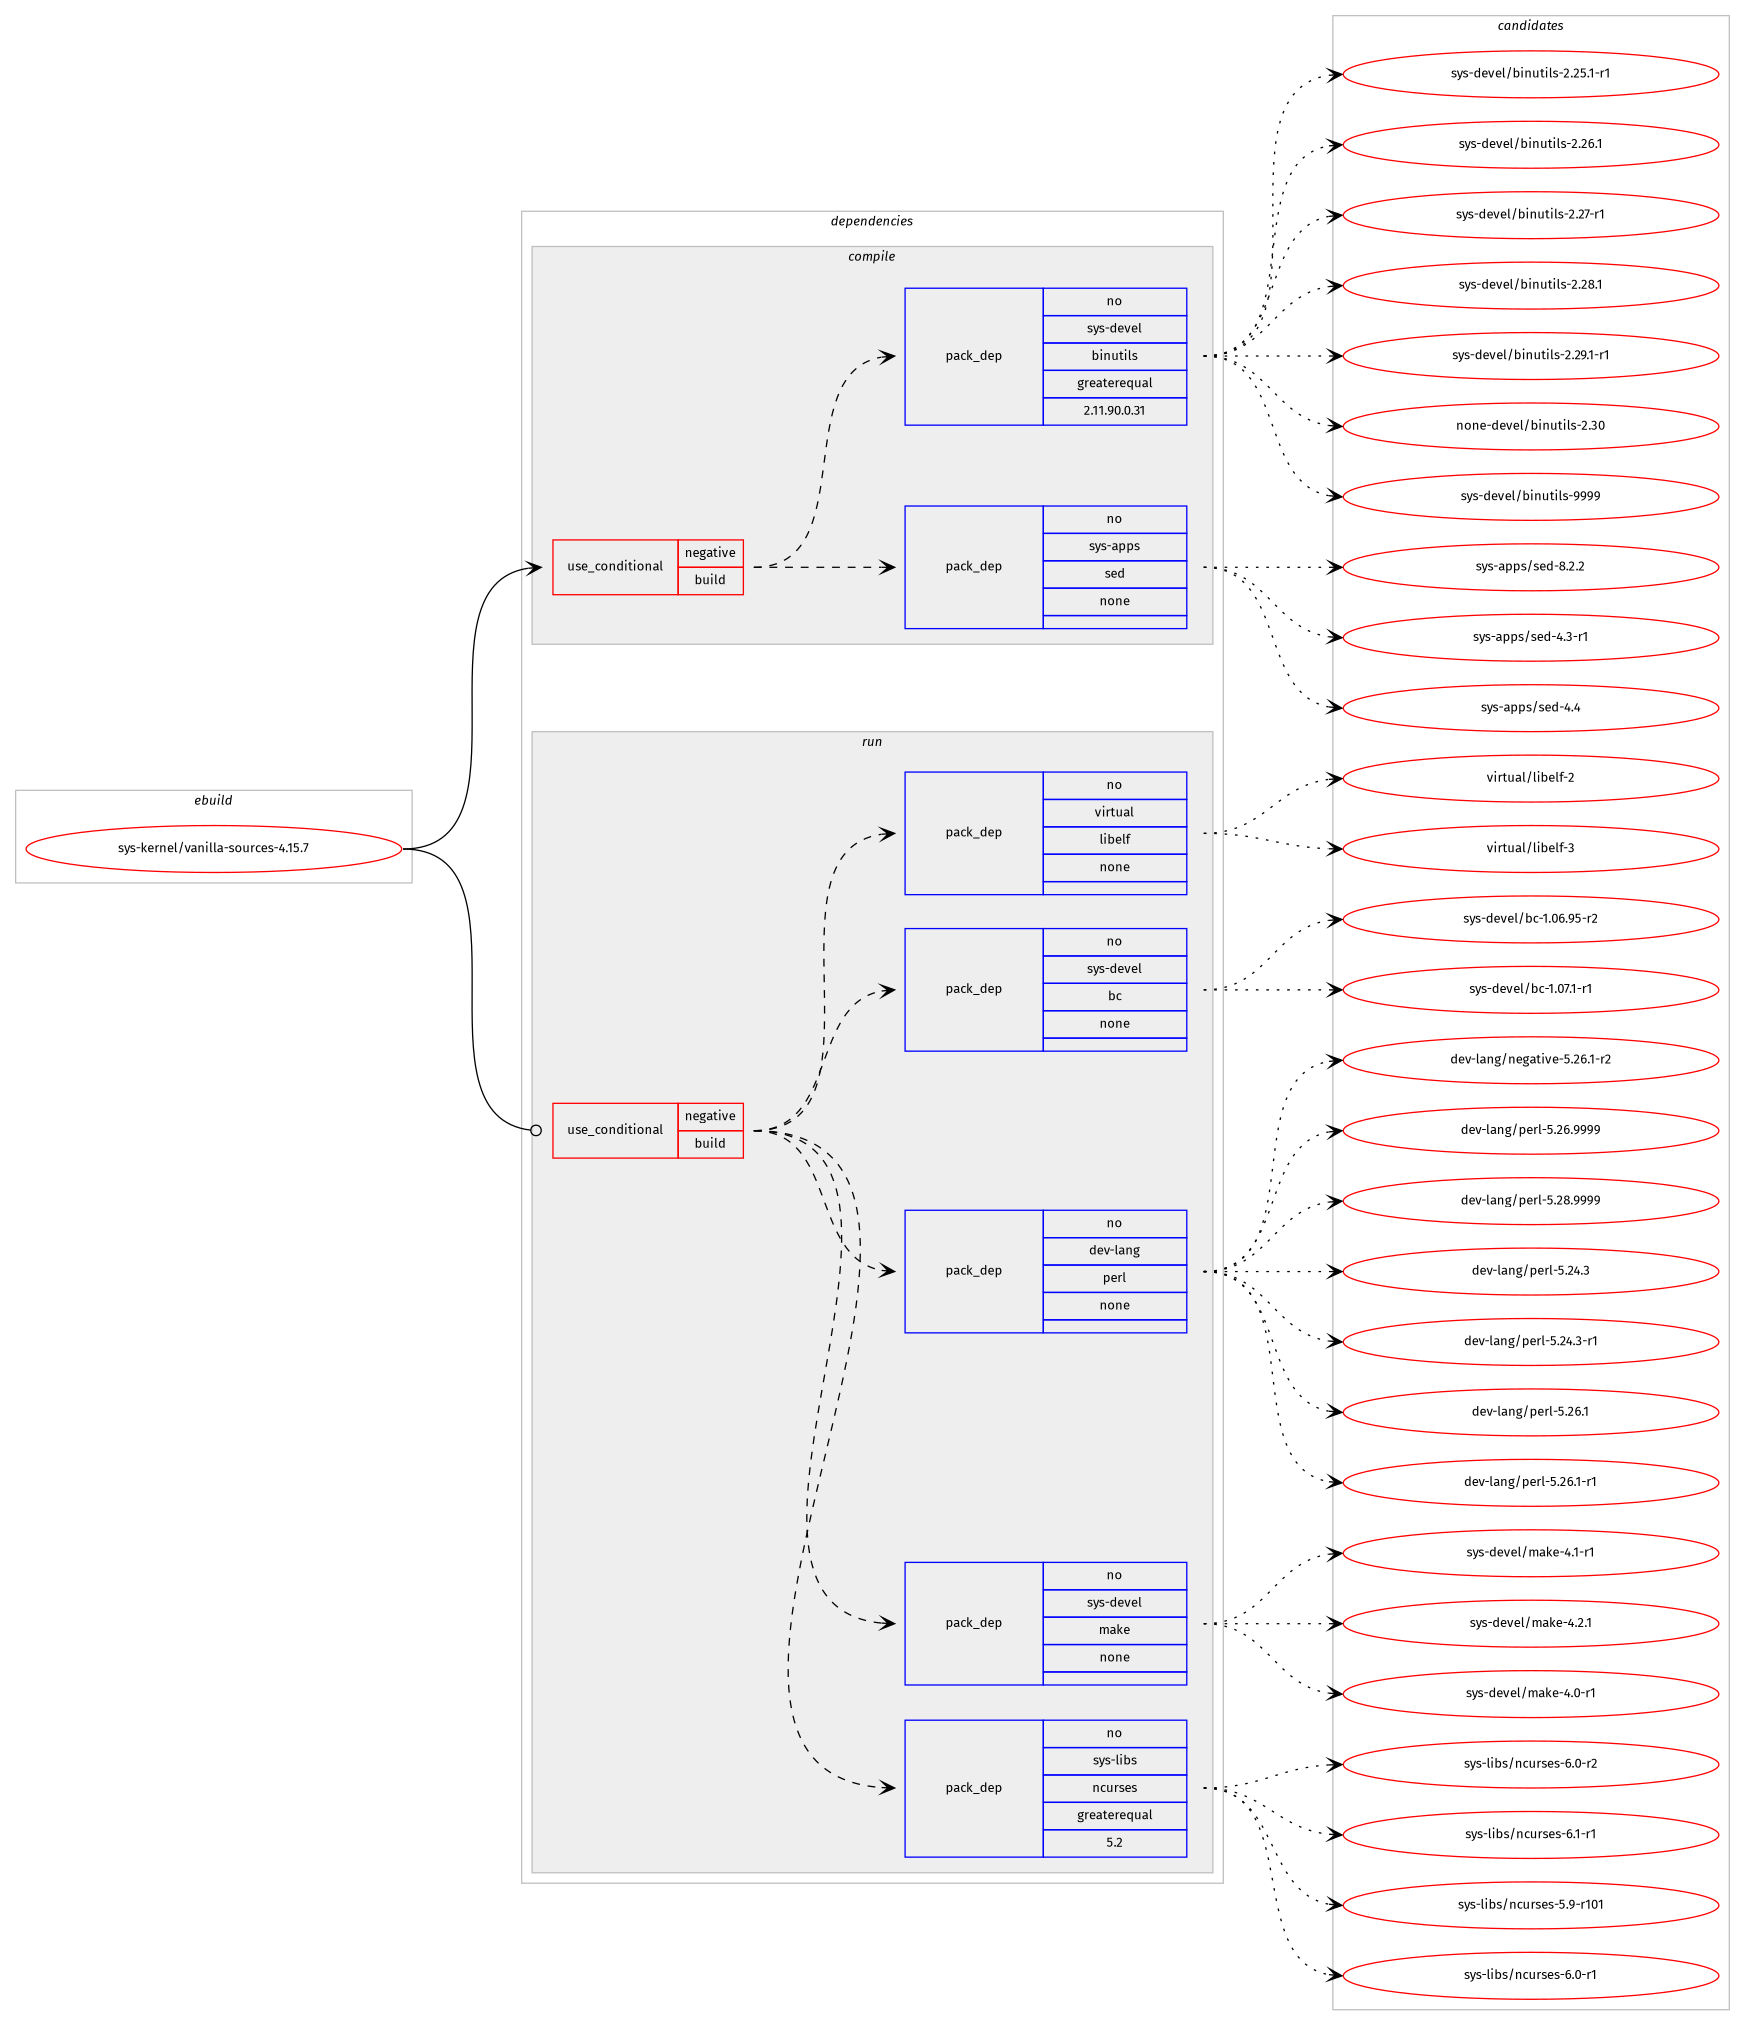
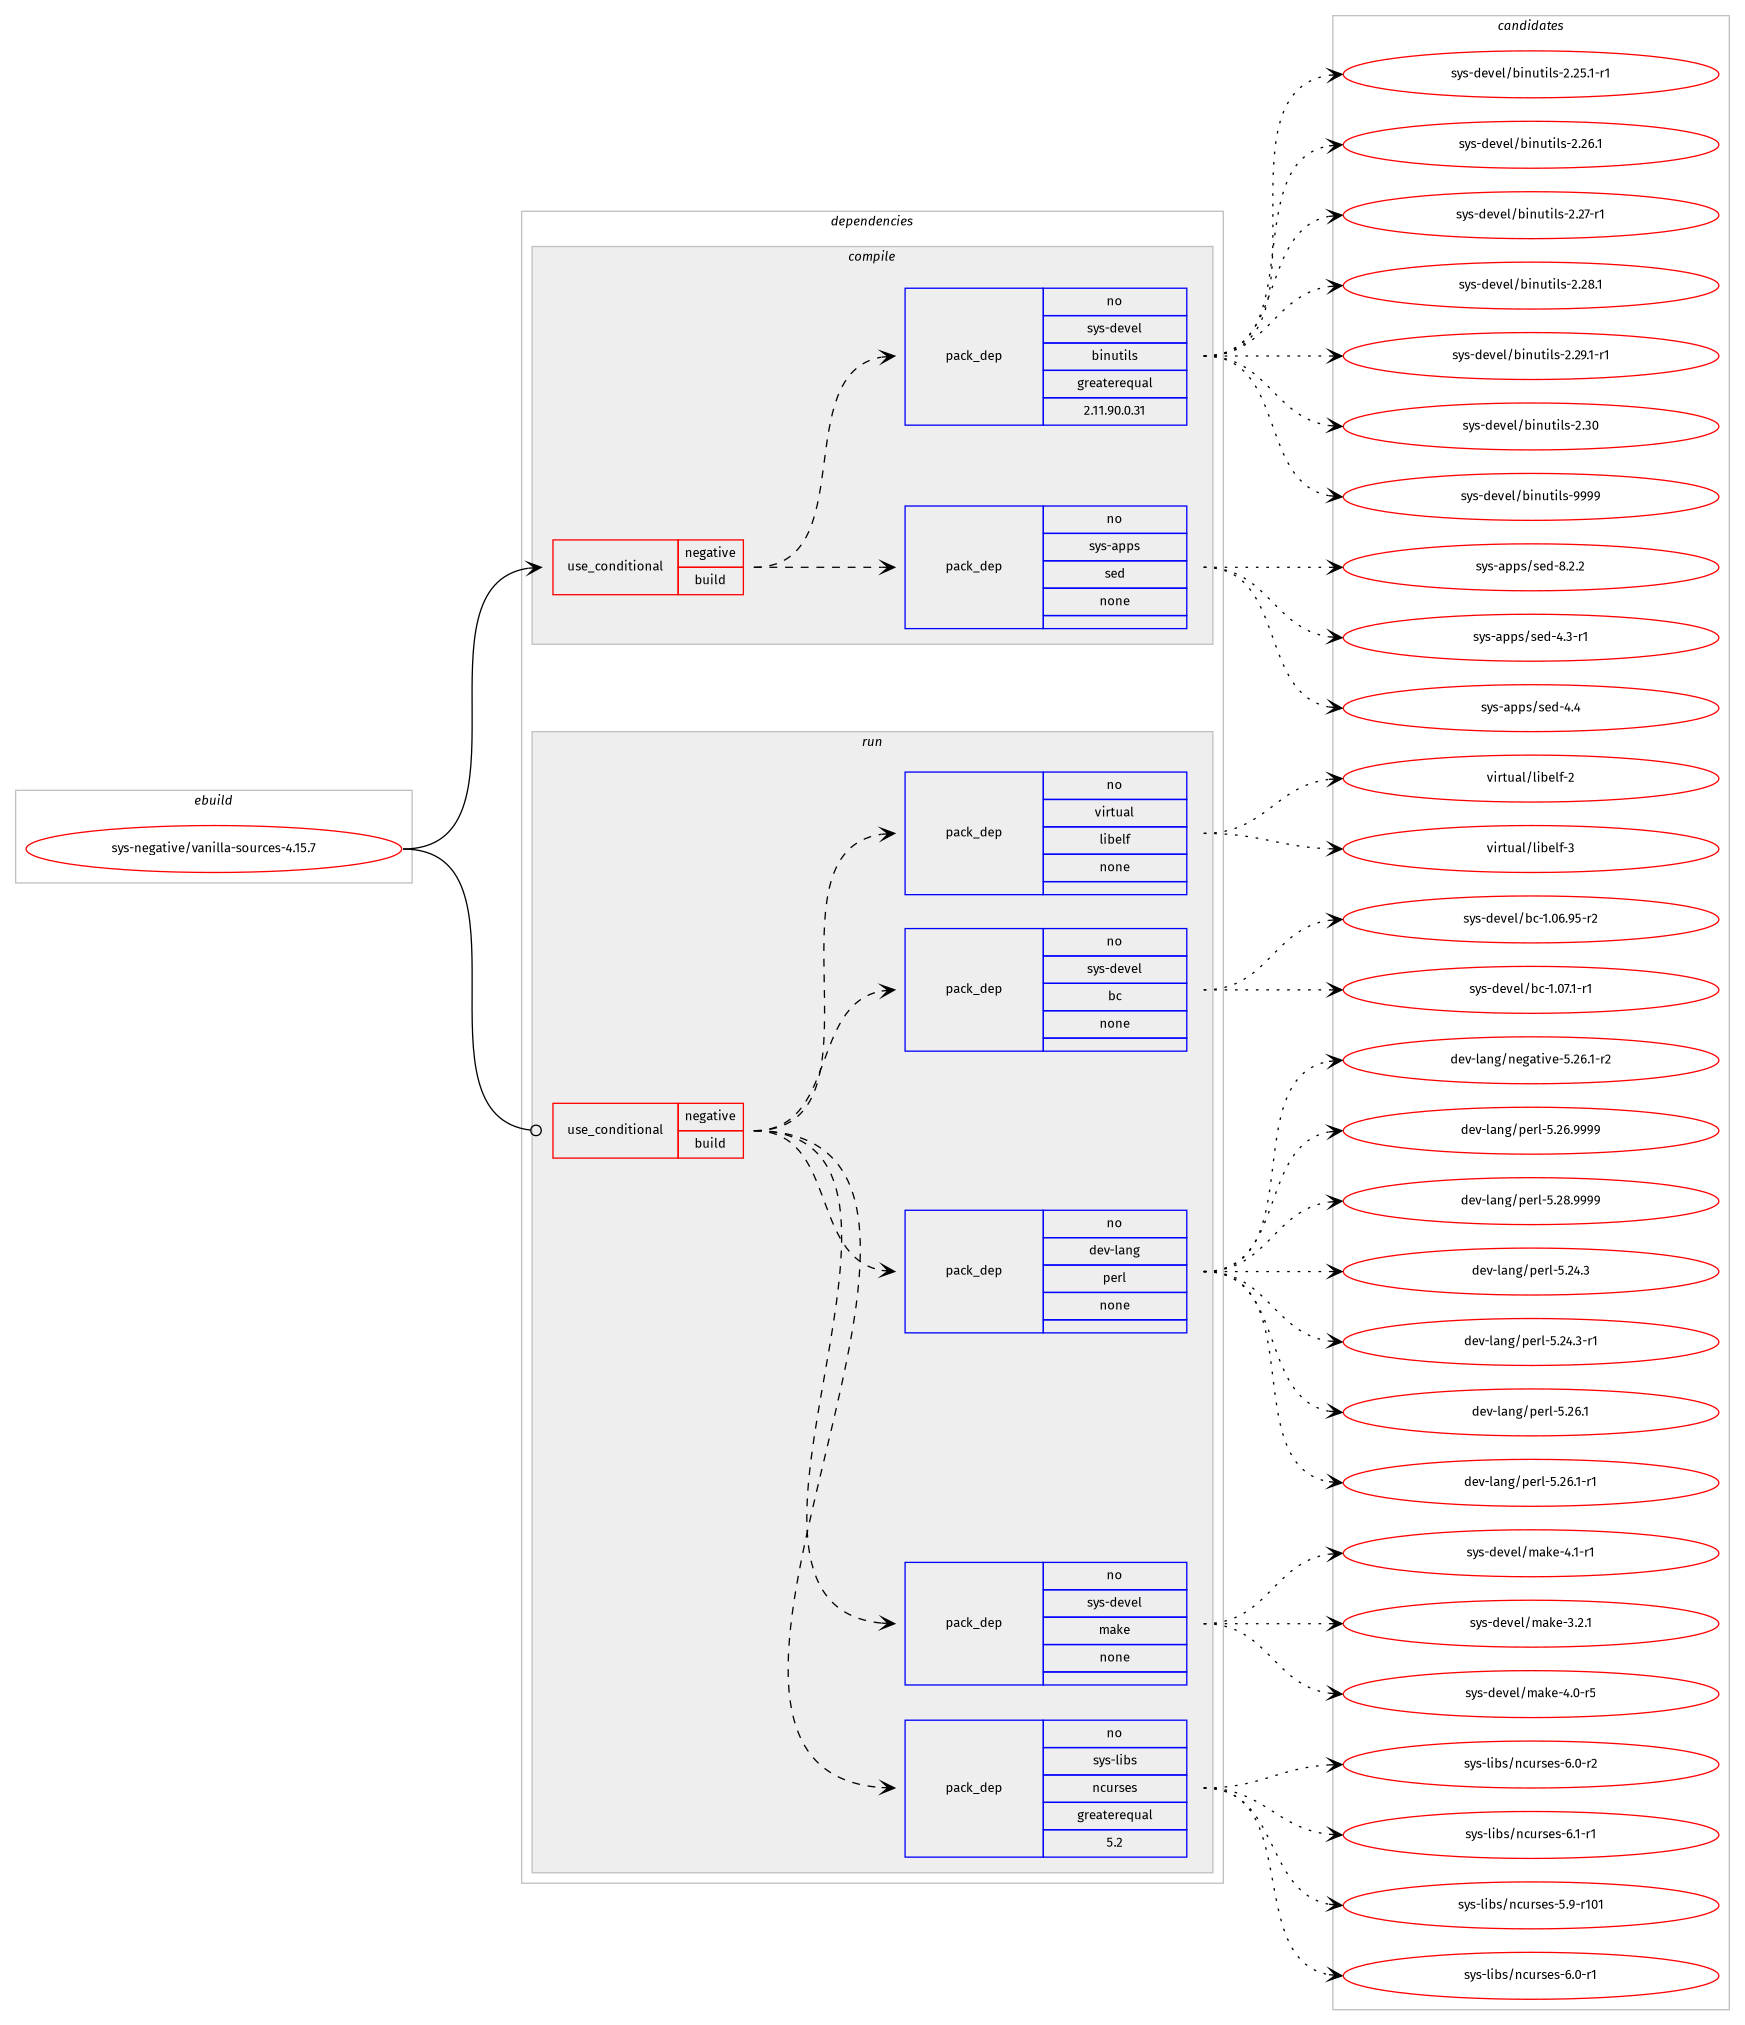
node "none-devel/binutils-2.30": label "none-devel/binutils-2.30" -> "sys-devel/binutils-2.30"
node "sys-kernel/vanilla-sources-4.15.7": label "sys-kernel/vanilla-sources-4.15.7" -> "sys-negative/vanilla-sources-4.15.7"
node "sys-devel/make-4.2.1": label "sys-devel/make-4.2.1" -> "sys-devel/make-3.2.1"
node "sys-devel/make-4.0-r1": label "sys-devel/make-4.0-r1" -> "sys-devel/make-4.0-r5"
